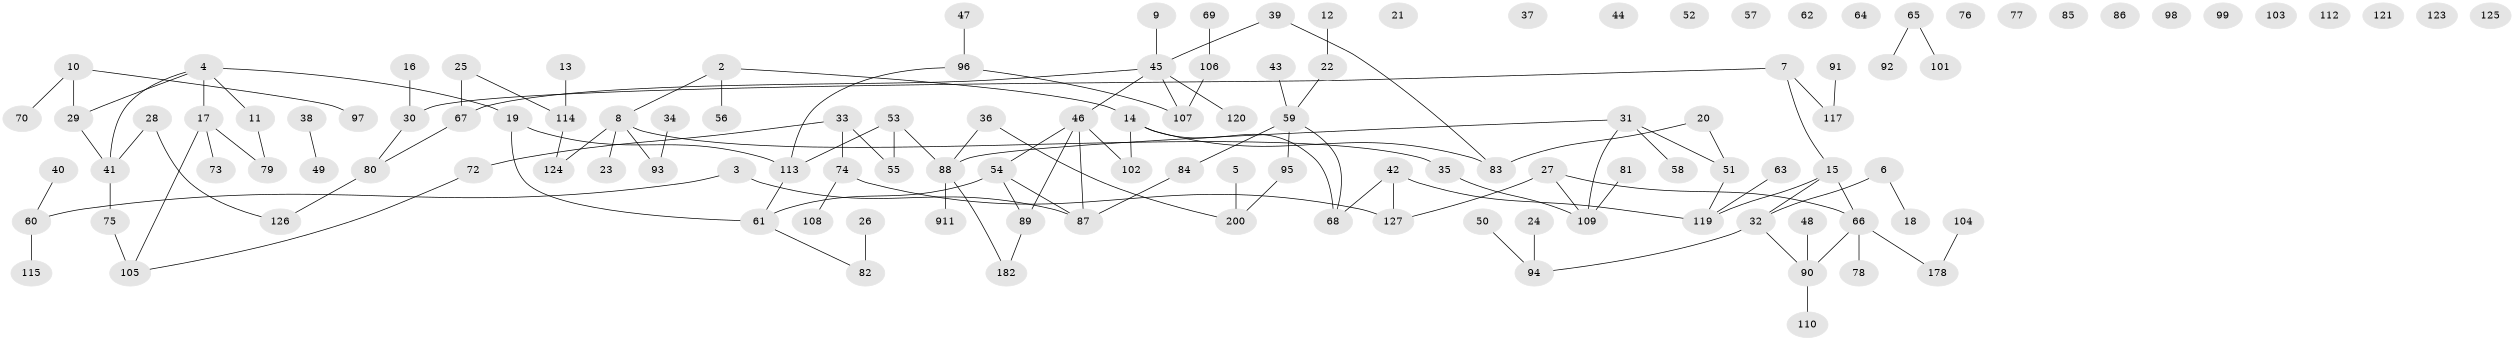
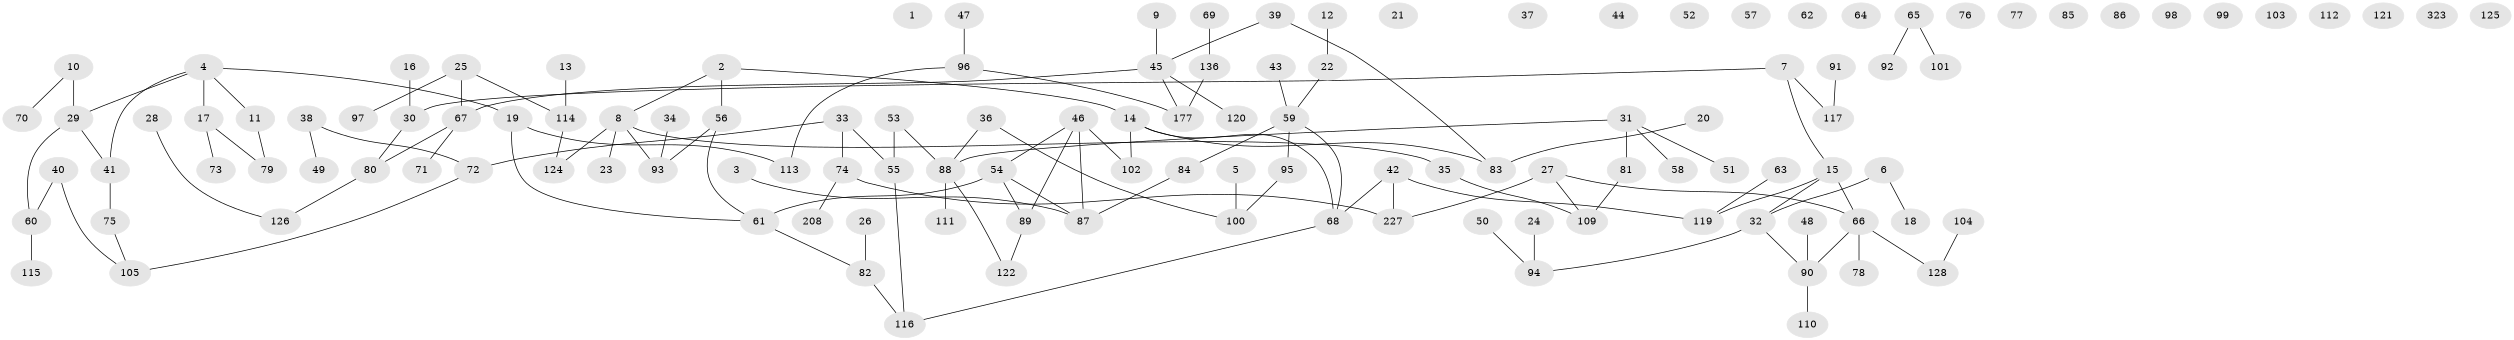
node "1": added
node "123": label "123" -> "323"
node "106": label "106" -> "136"
edge "10" -- "97": now "25" -- "97"
edge "45" -- "46": removed
node "107": label "107" -> "177"
edge "53" -- "113": removed
edge "28" -- "41": removed
edge "38" -- "72": added
edge "20" -- "51": removed
edge "56" -- "93": added
edge "31" -- "109": now "31" -- "81"
node "71": added
edge "17" -- "105": now "40" -- "105"
edge "3" -- "60": now "29" -- "60"
edge "113" -- "61": now "56" -- "61"
edge "51" -- "119": removed
node "108": label "108" -> "208"
node "911": label "911" -> "111"
node "200": label "200" -> "100"
node "127": label "127" -> "227"
node "182": label "182" -> "122"
node "178": label "178" -> "128"
node "116": added
